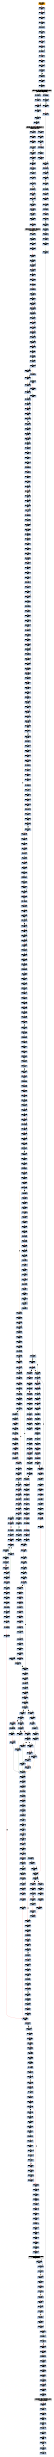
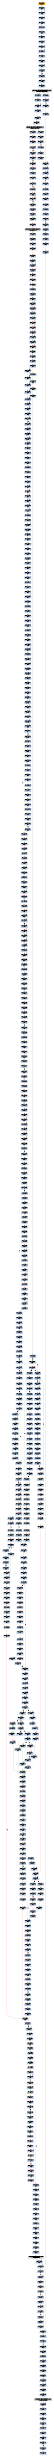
node "0x00415e4c movl": added
